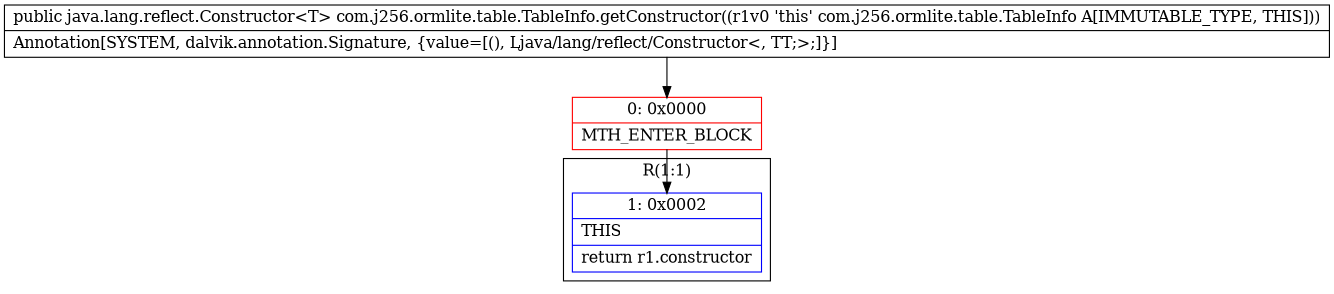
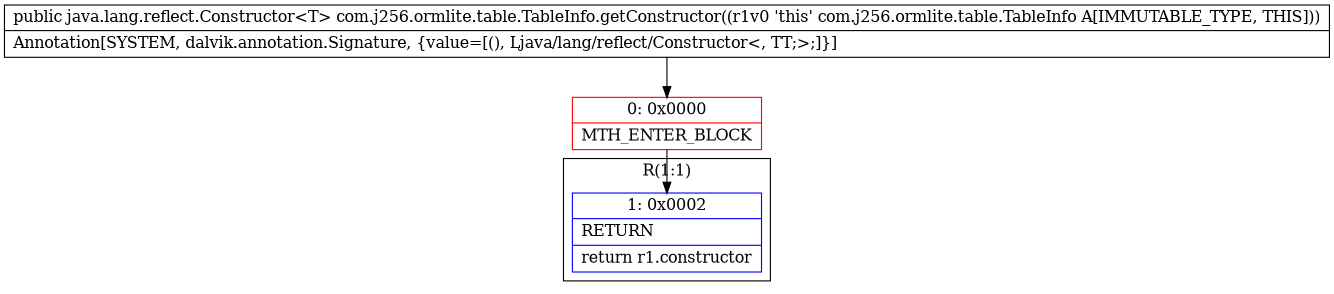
node "1: 0x0002": text "THIS" -> "RETURN"
